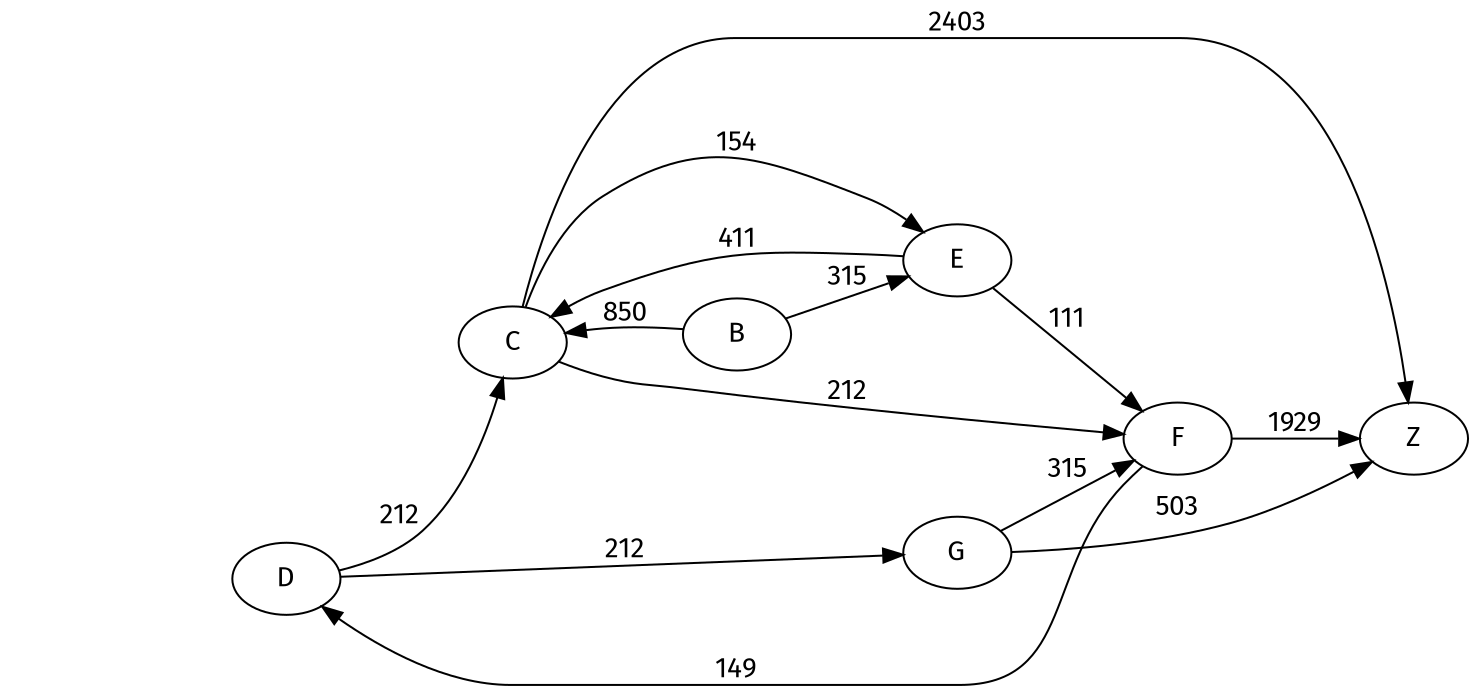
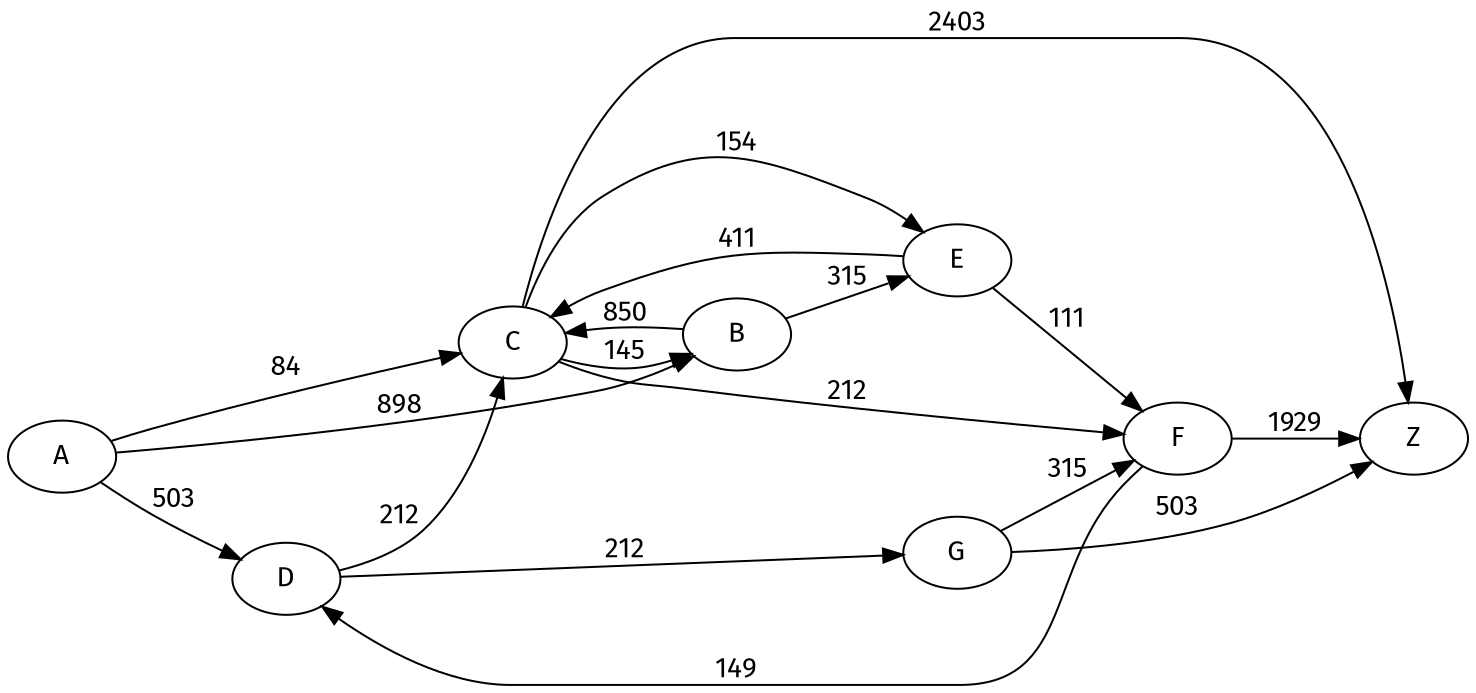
edge "C" -> "B": added, label "145"
node "A": added
